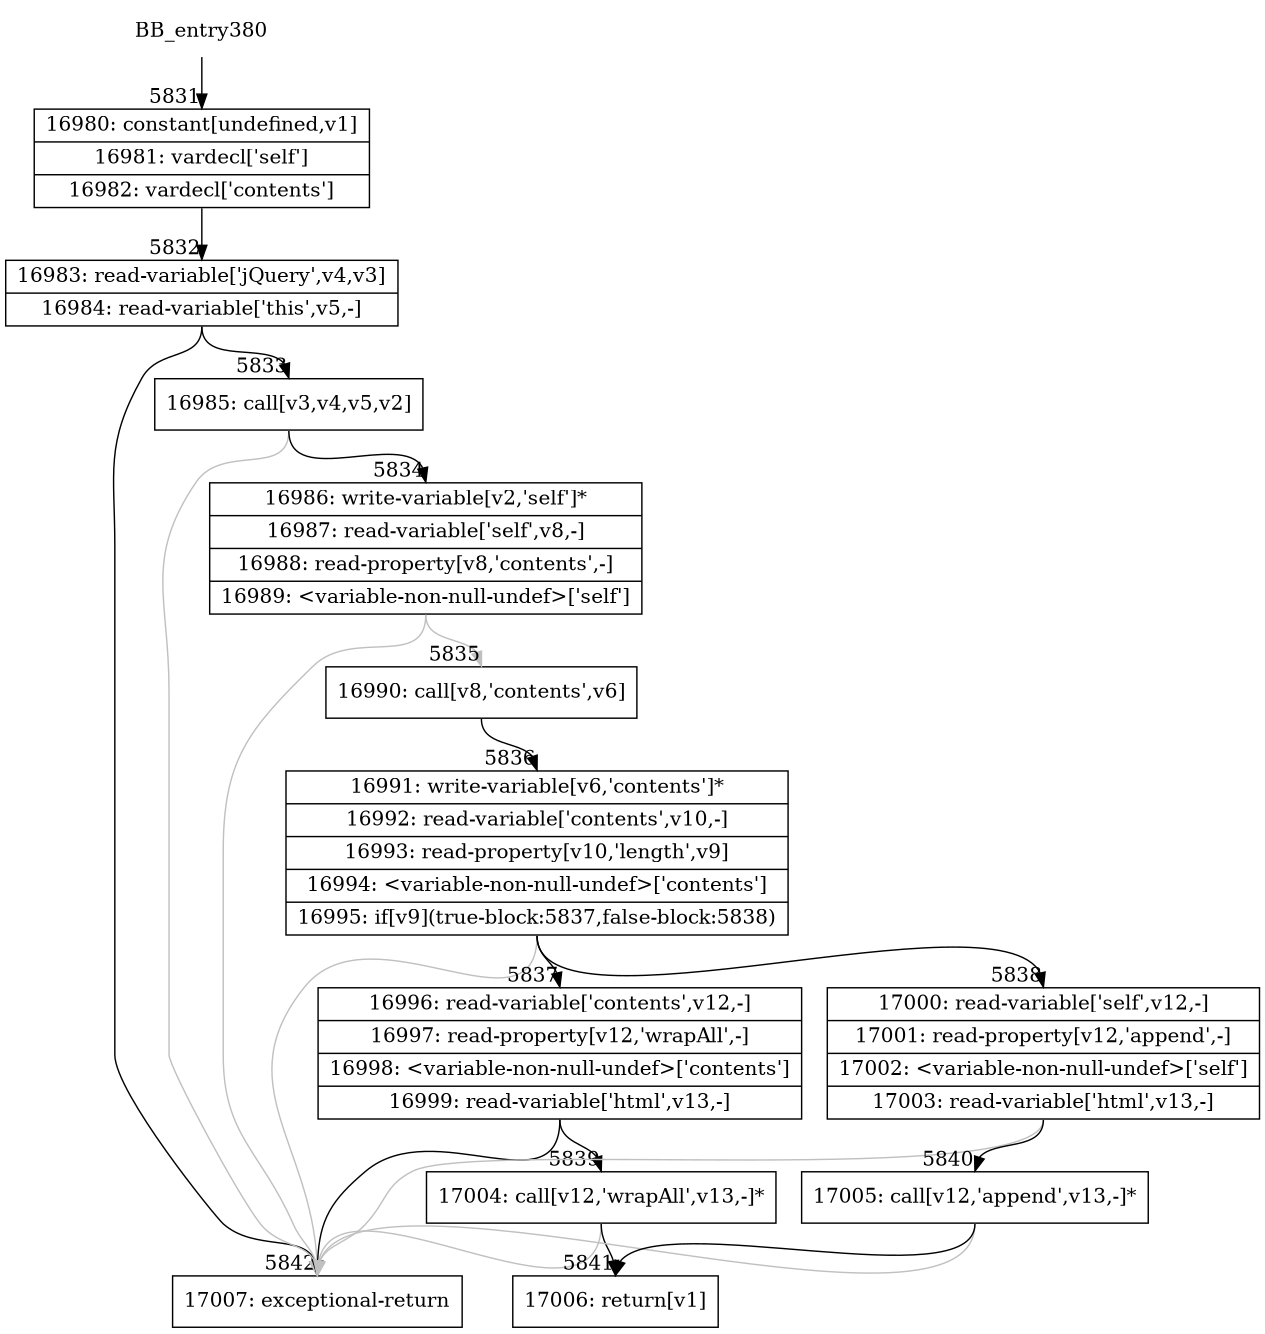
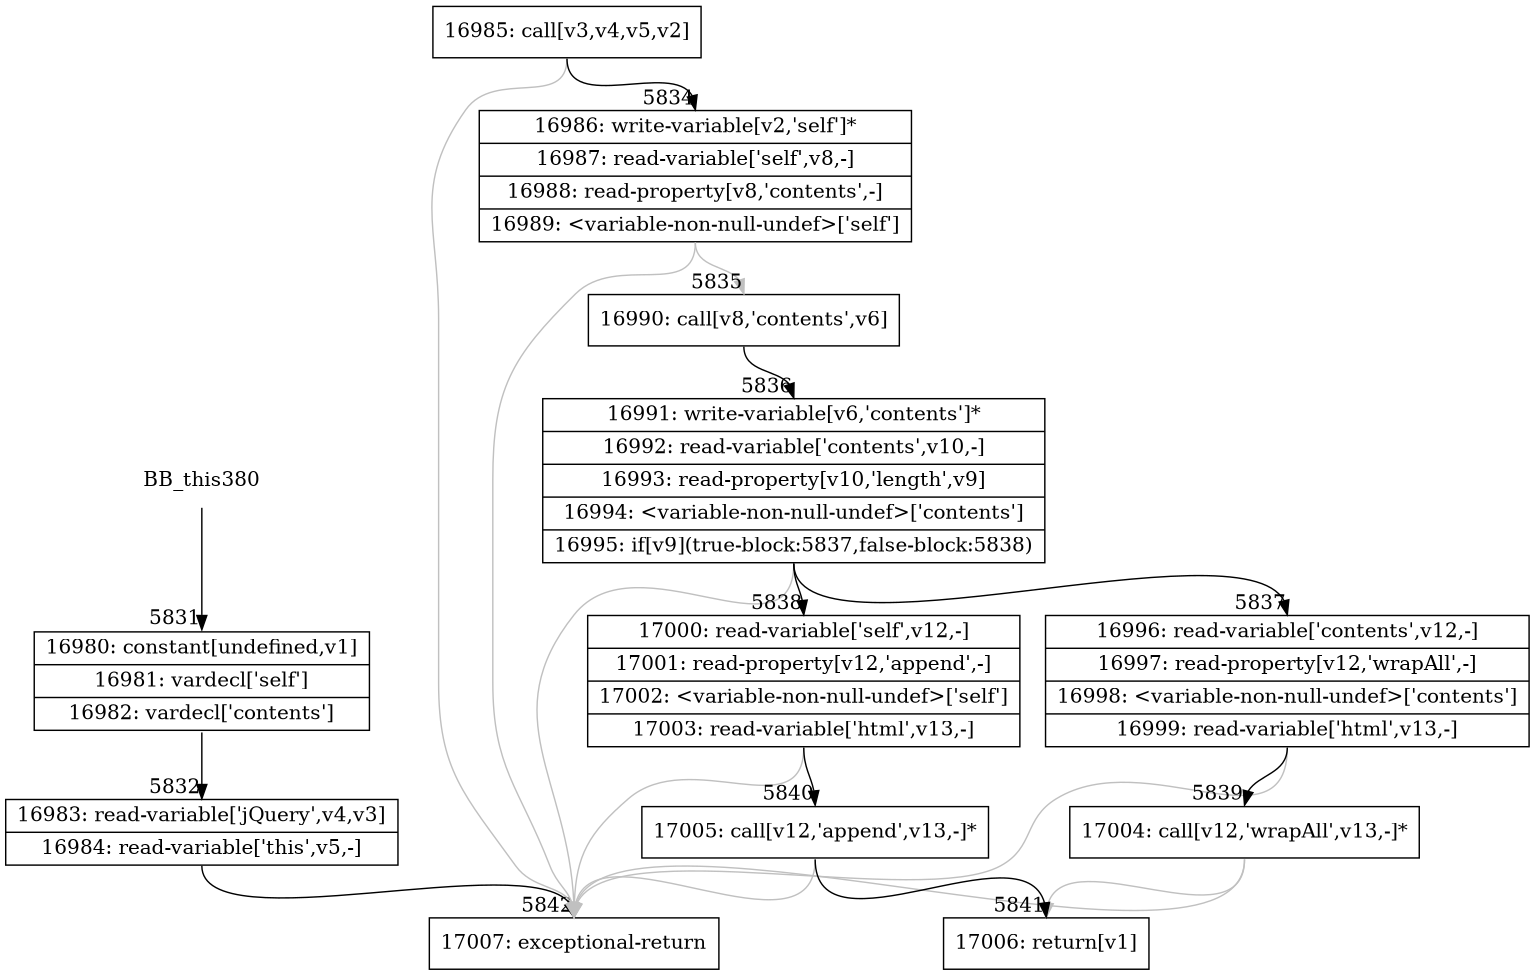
node "BB_entry380": label "BB_entry380" -> "BB_this380"
edge "16983: read-variable['jQuery',v4,v3]" -> "16985: call[v3,v4,v5,v2]": removed
edge "16996: read-variable['contents',v12,-]" -> "17007: exceptional-return": color black -> gray
edge "17004: call[v12,'wrapAll',v13,-]*" -> "17006: return[v1]": color black -> gray
